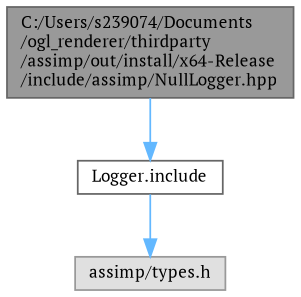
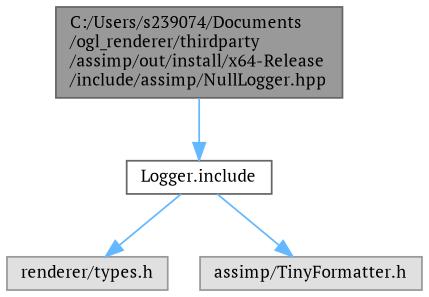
node "assimp/types.h": label "assimp/types.h" -> "renderer/types.h"
node "assimp/TinyFormatter.h": added
